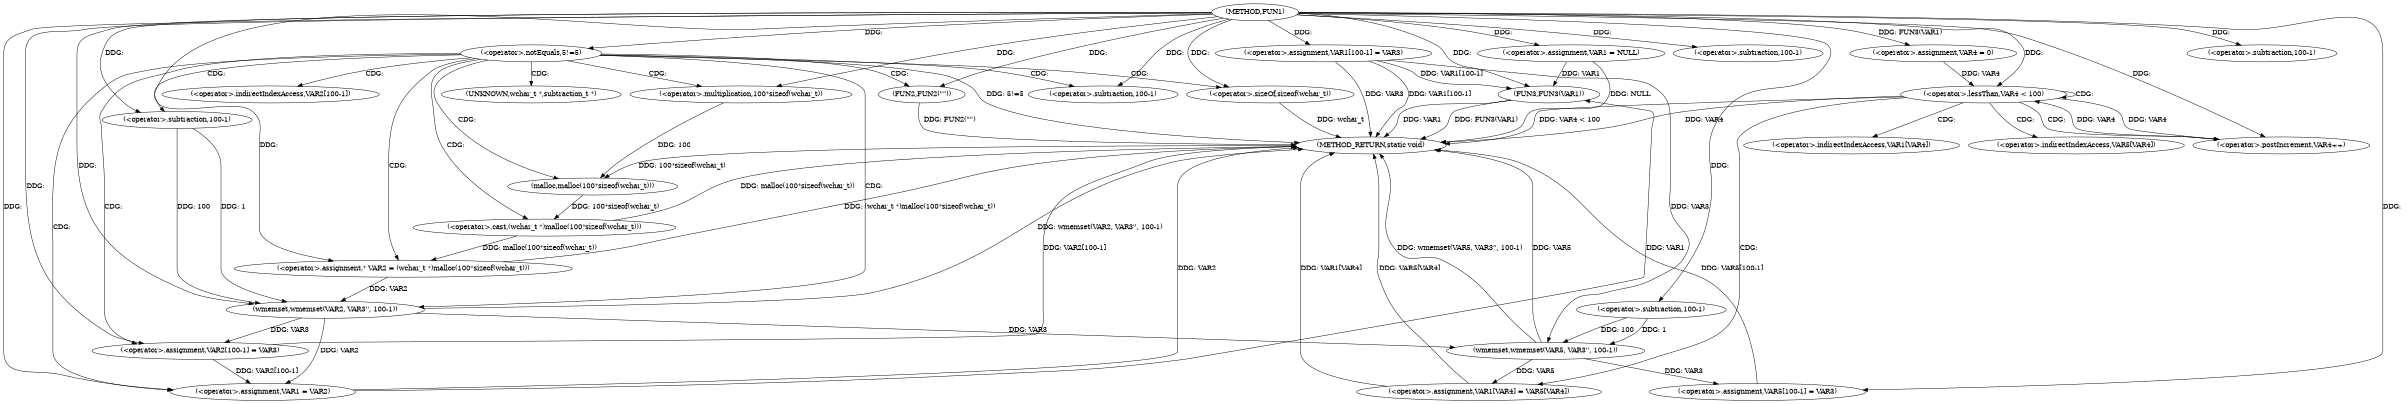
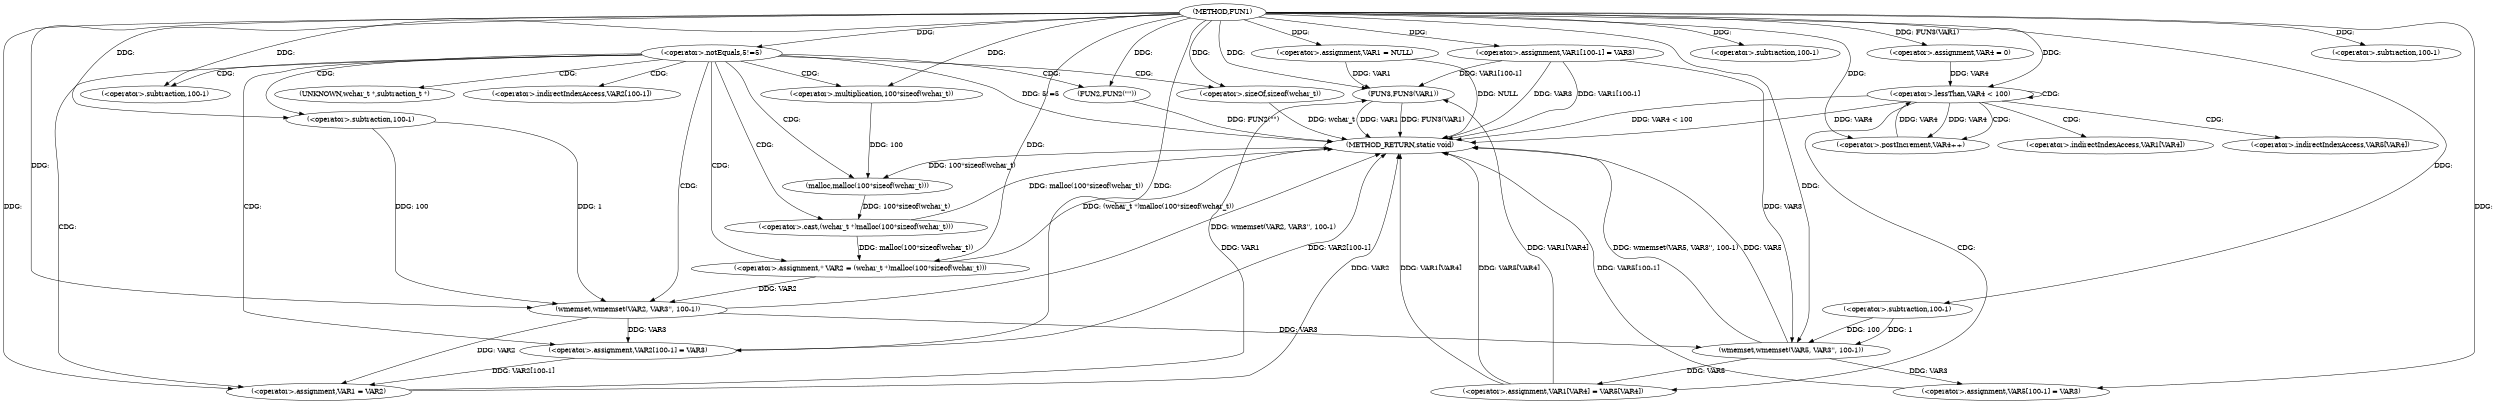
edge "(METHOD,FUN1)" -> "(wmemset,wmemset(VAR5, VAR3'', 100-1))": added, label "DDG:"
edge "(<operator>.assignment,VAR1[VAR4] = VAR5[VAR4])" -> "(FUN3,FUN3(VAR1))": added, label "DDG: VAR1[VAR4]"
